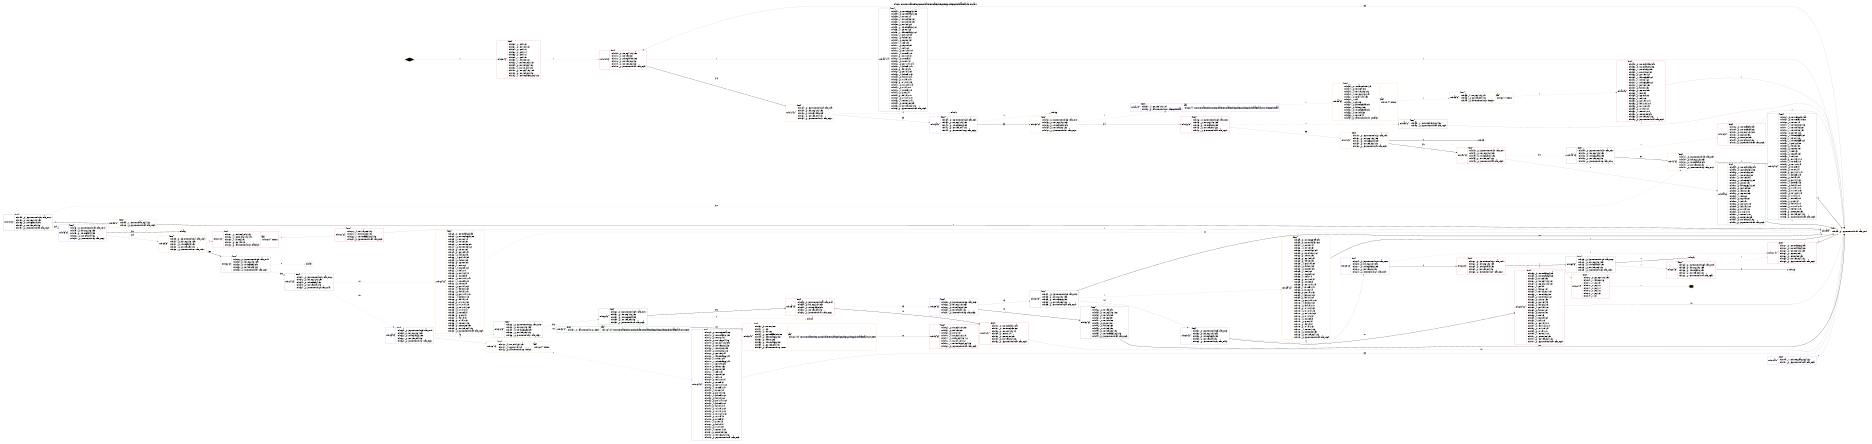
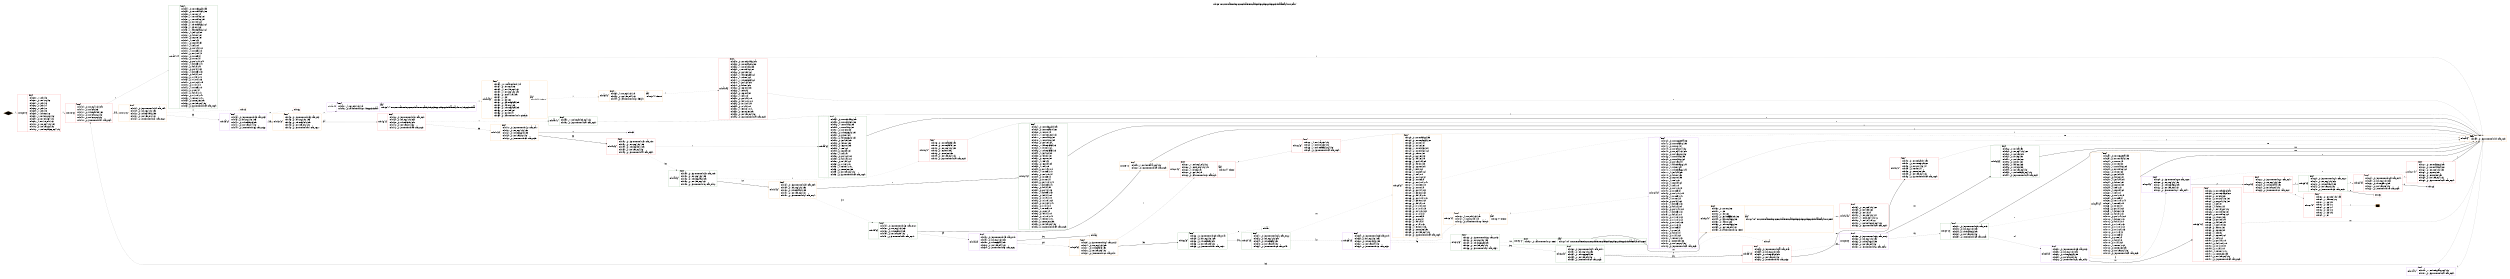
edge "0x4014dd [25]" -> "0x4014c4 [25]": reversed
edge "0x40173d [157]" -> "0x401ca9 [5]": label " 515" -> " 1"
